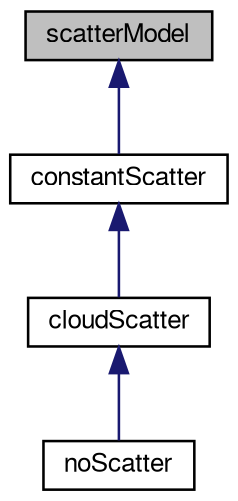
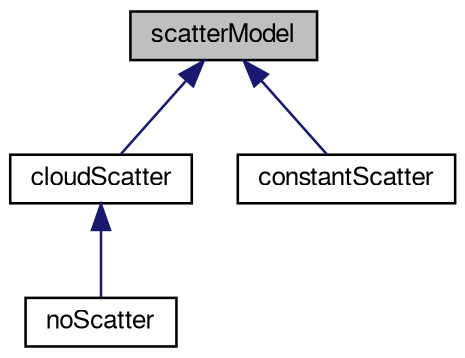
edge "cloudScatter" -> "constantScatter": now "cloudScatter" -> "scatterModel"
